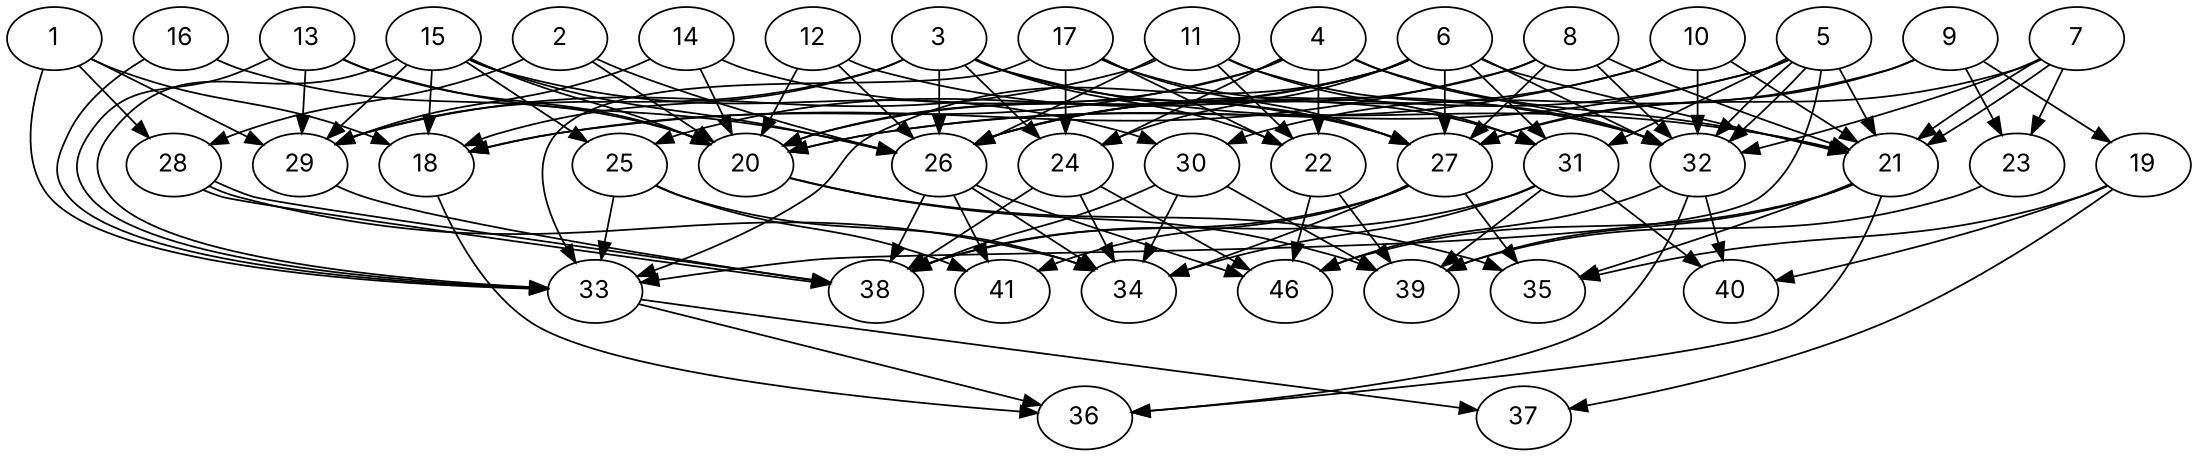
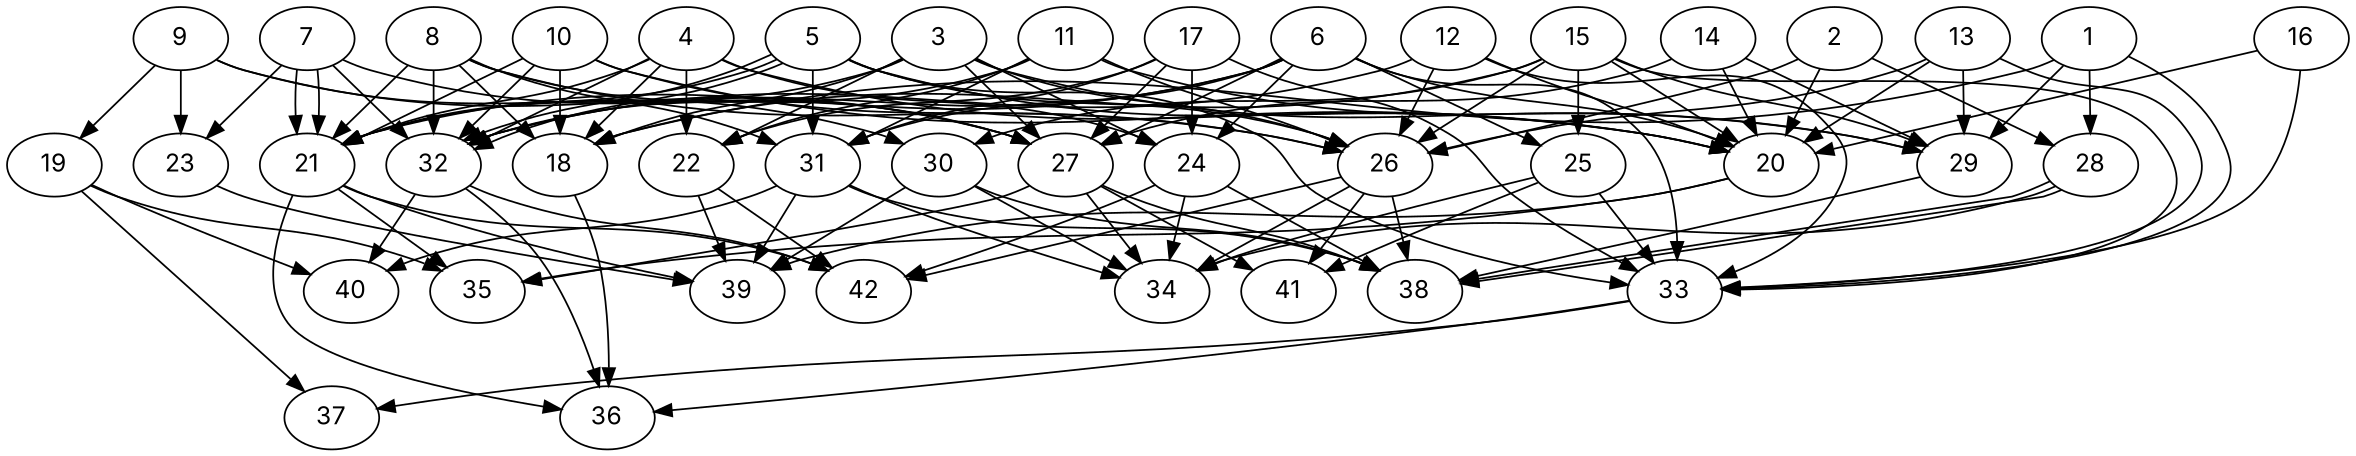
edge "10" -> "18": added
edge "8" -> "31": added
edge "12" -> "33": added
node "46": label "46" -> "42"
